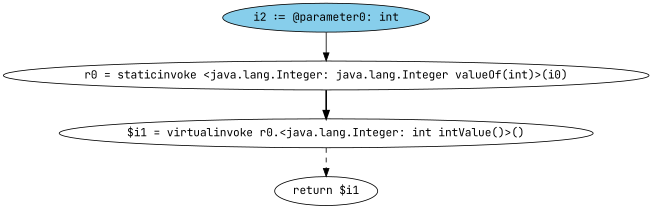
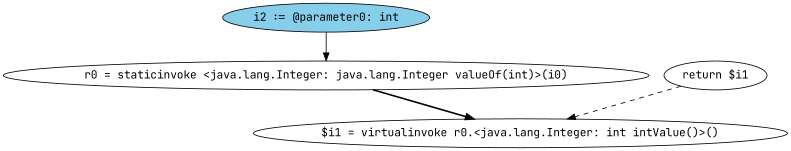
edge "$i1 = virtualinvoke r0.<java.lang.Integer: int intValue()>()" -> "return $i1": reversed
